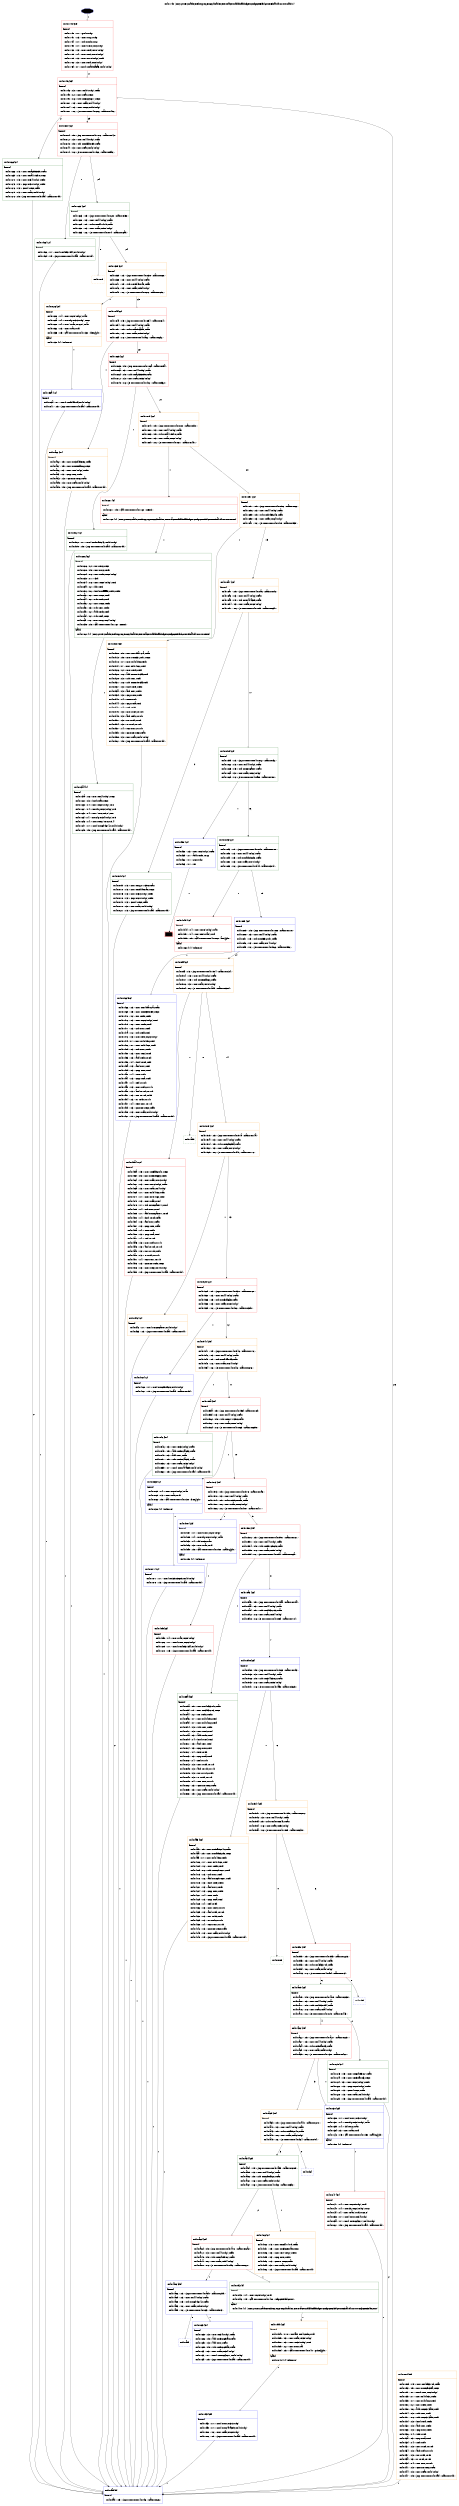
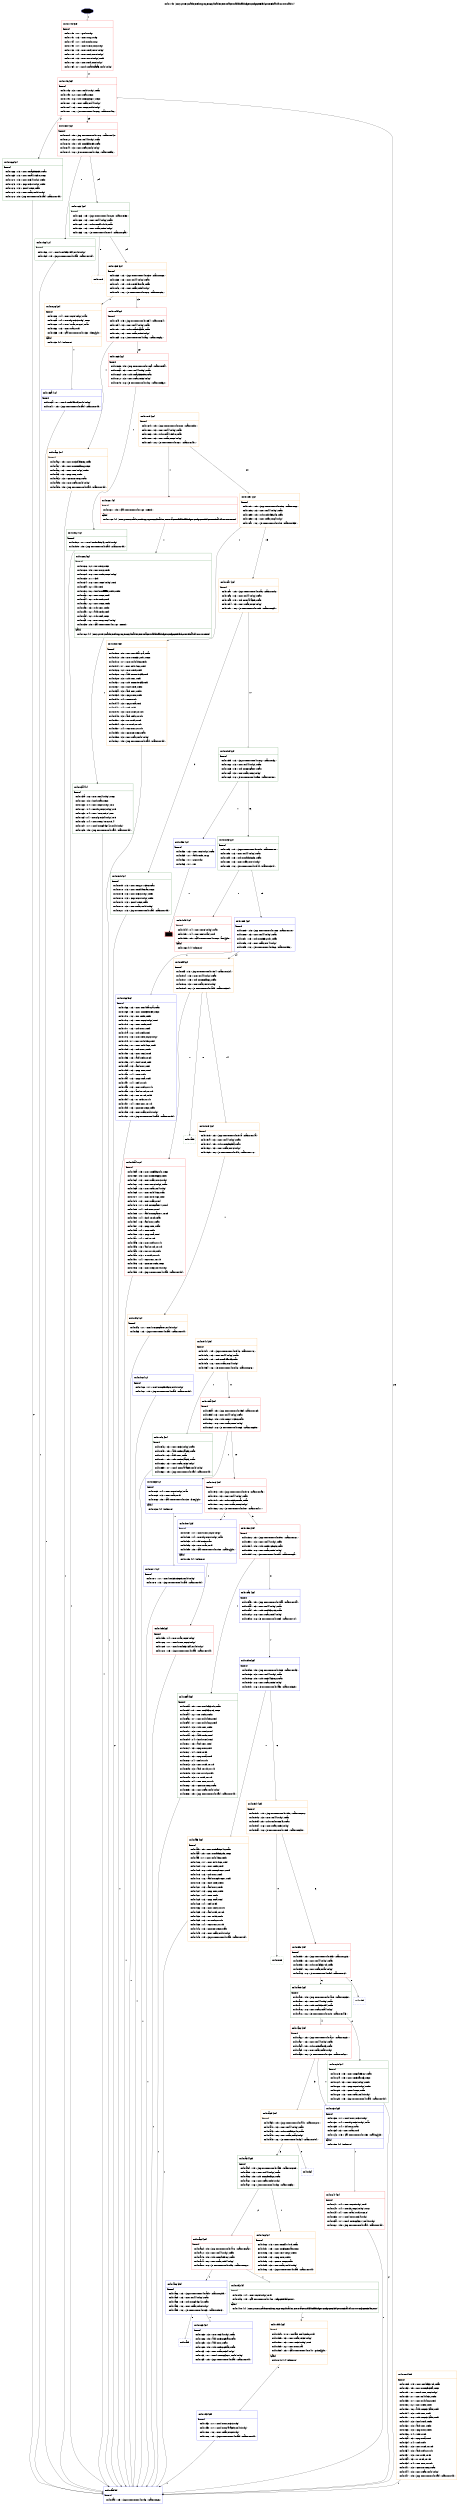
edge "0x401865 [22]" -> "0x40187b [22]": removed, label "21"
node "0x40192b [22]": removed
